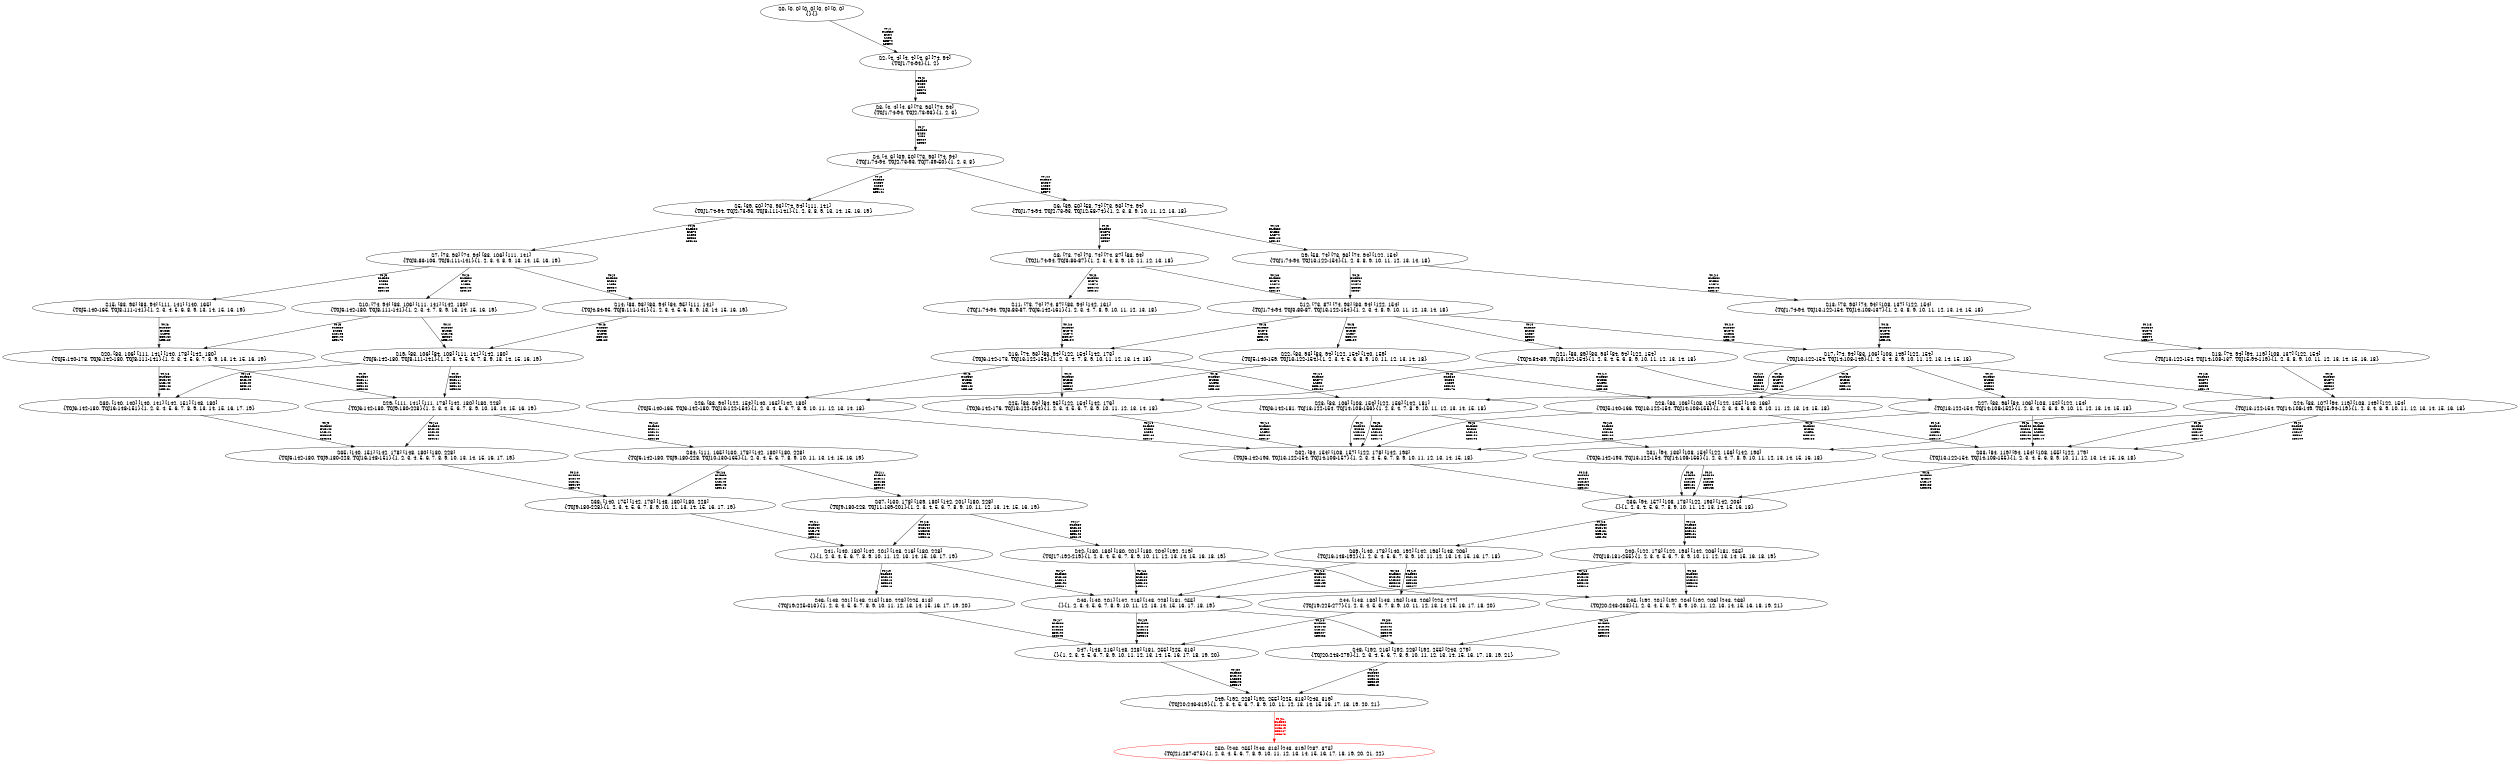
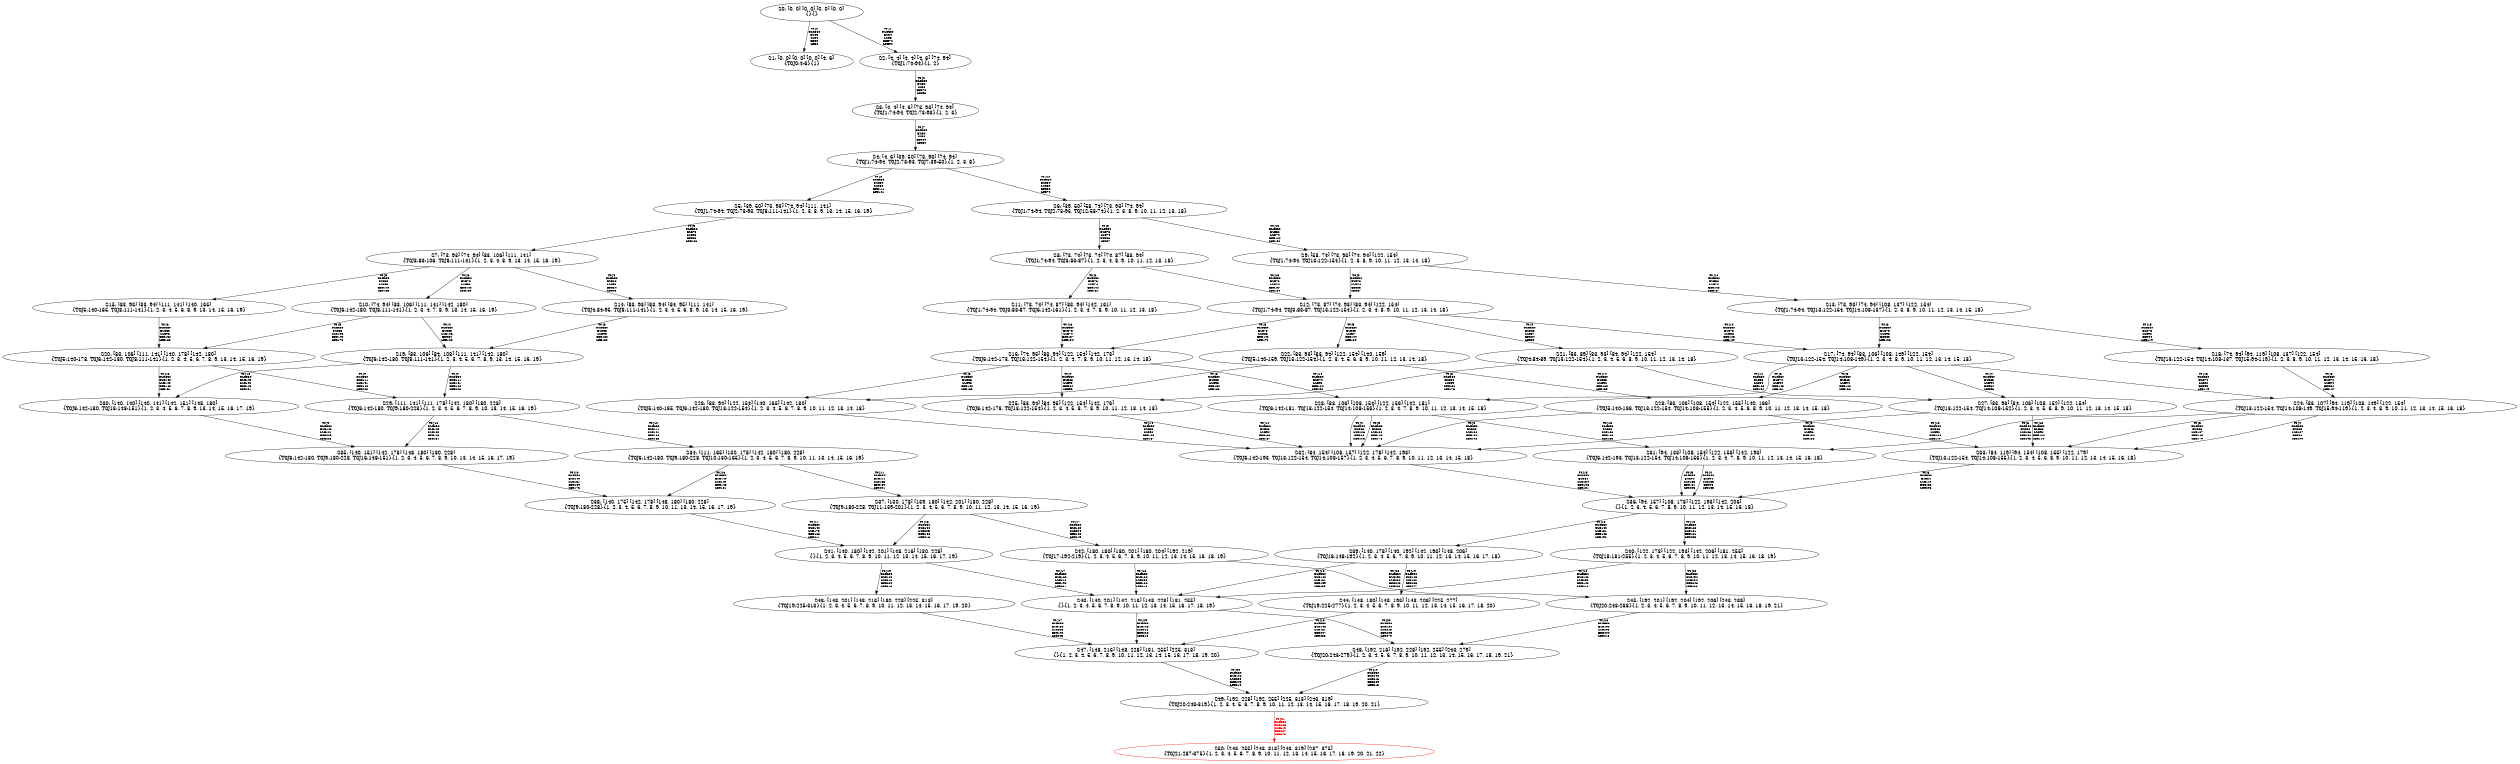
node "S1: [0, 0] [0, 0] [0, 0] [4, 6] {T0J0:4-6}{1}": added
